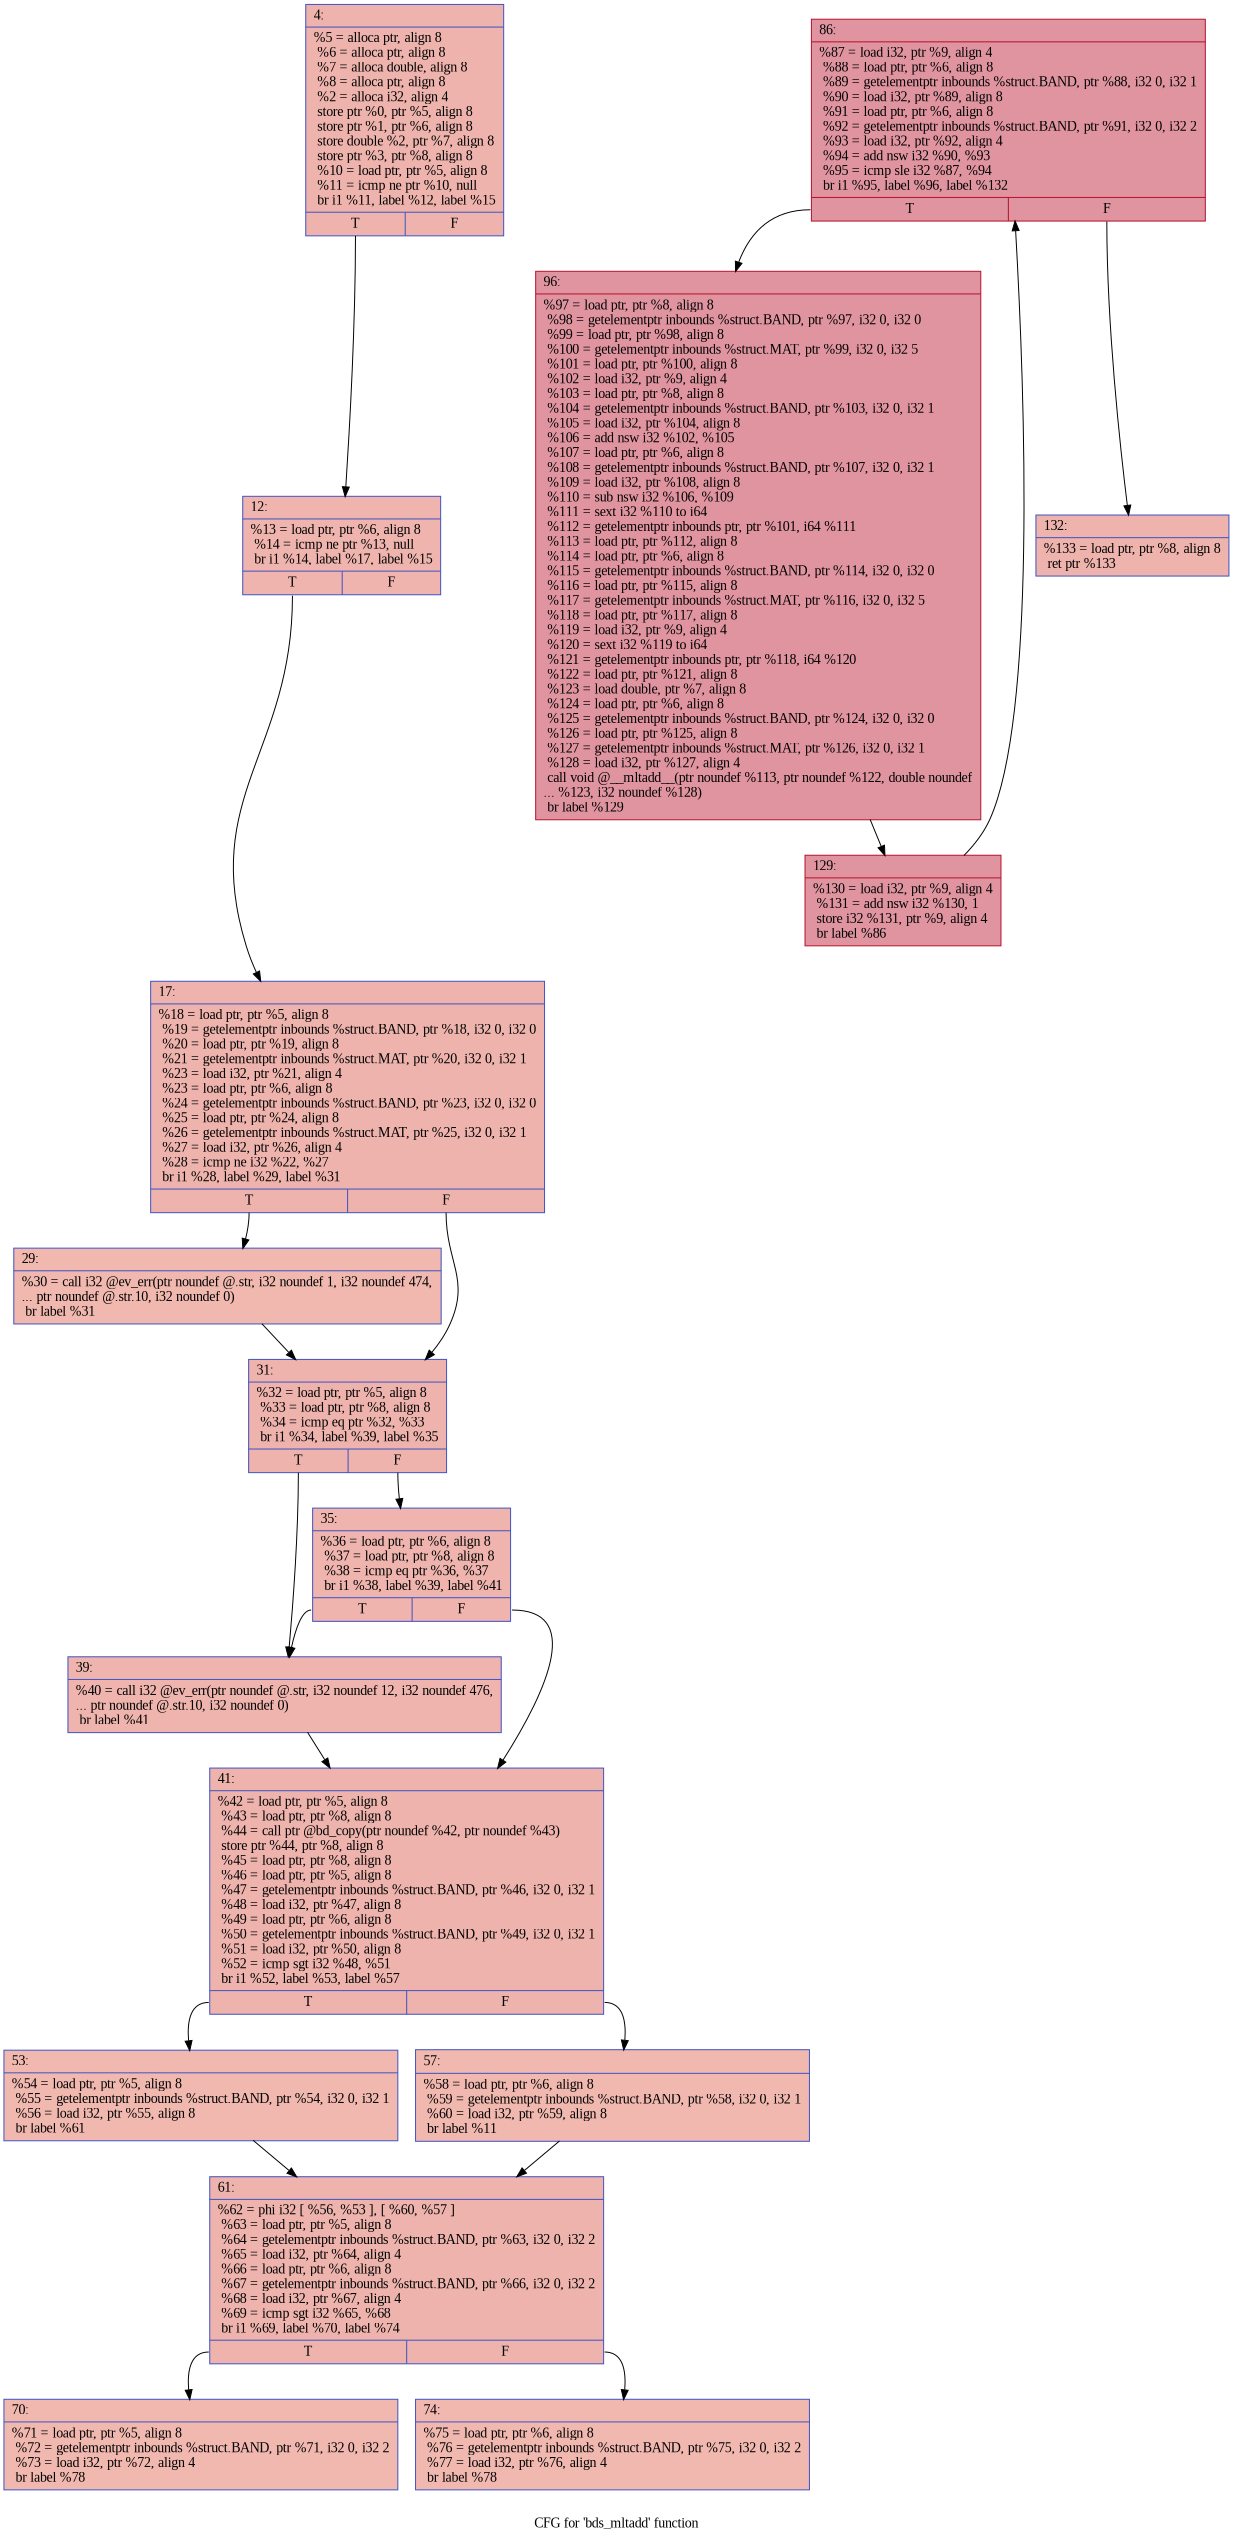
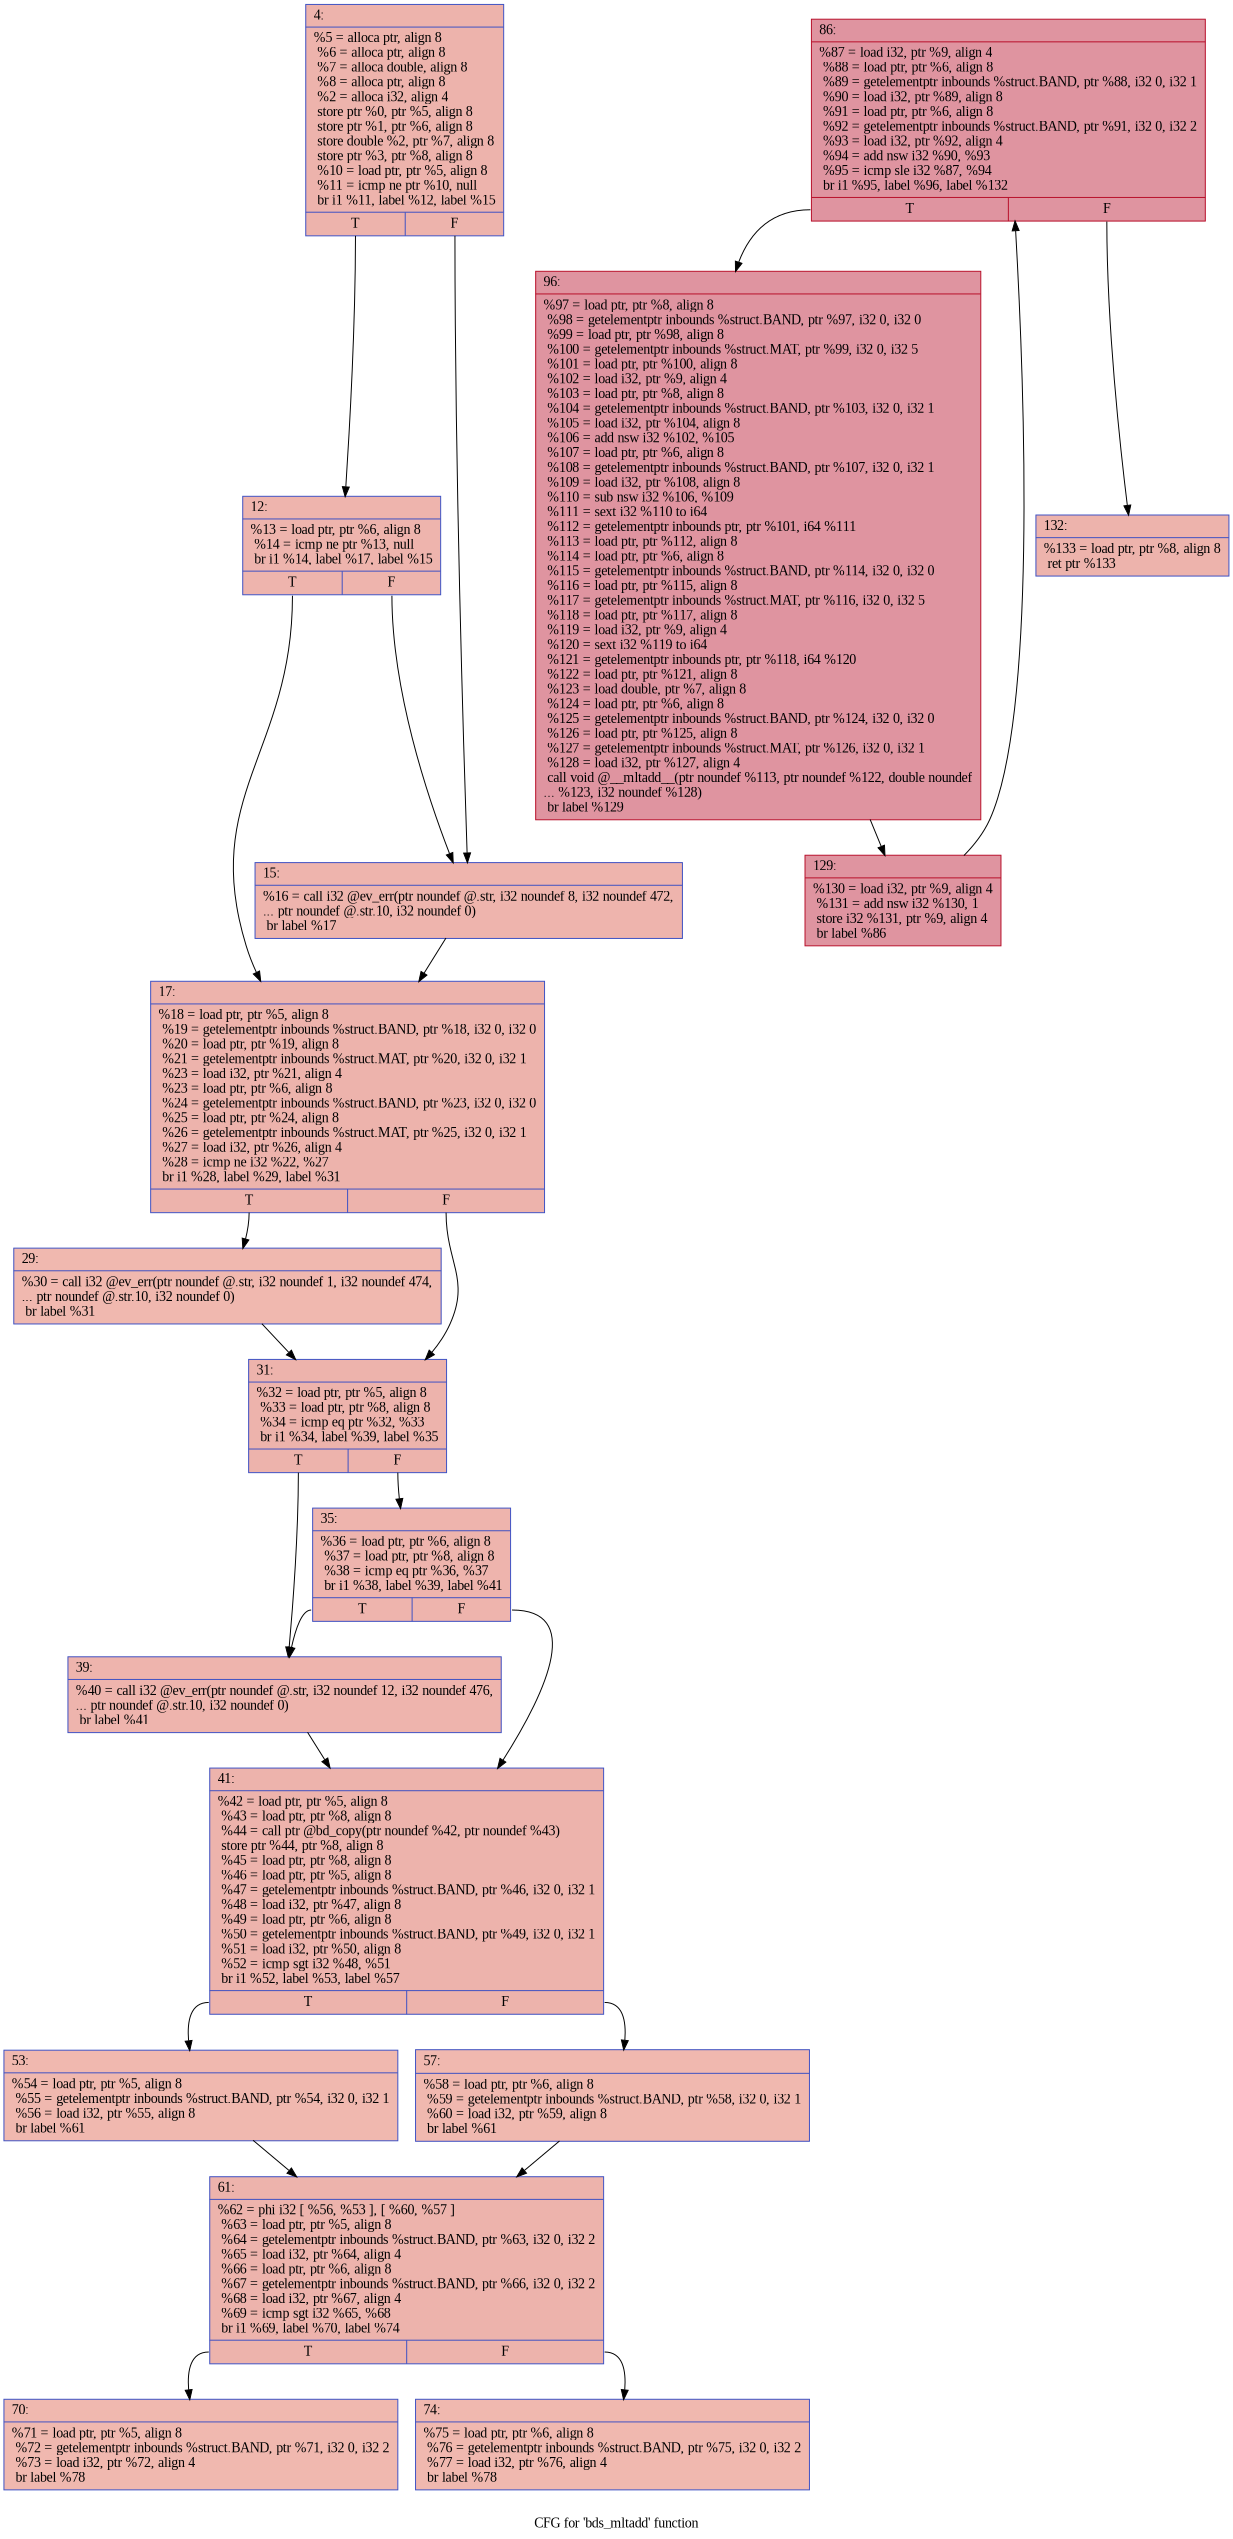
node "15:": added
node "57:": text "br label %11" -> "br label %61"
